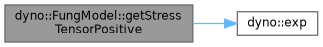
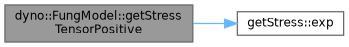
node "dyno::exp": label "dyno::exp" -> "getStress::exp"
